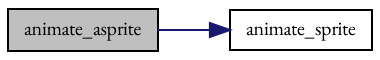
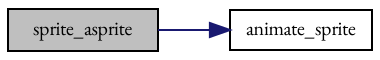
node "animate_asprite": label "animate_asprite" -> "sprite_asprite"
